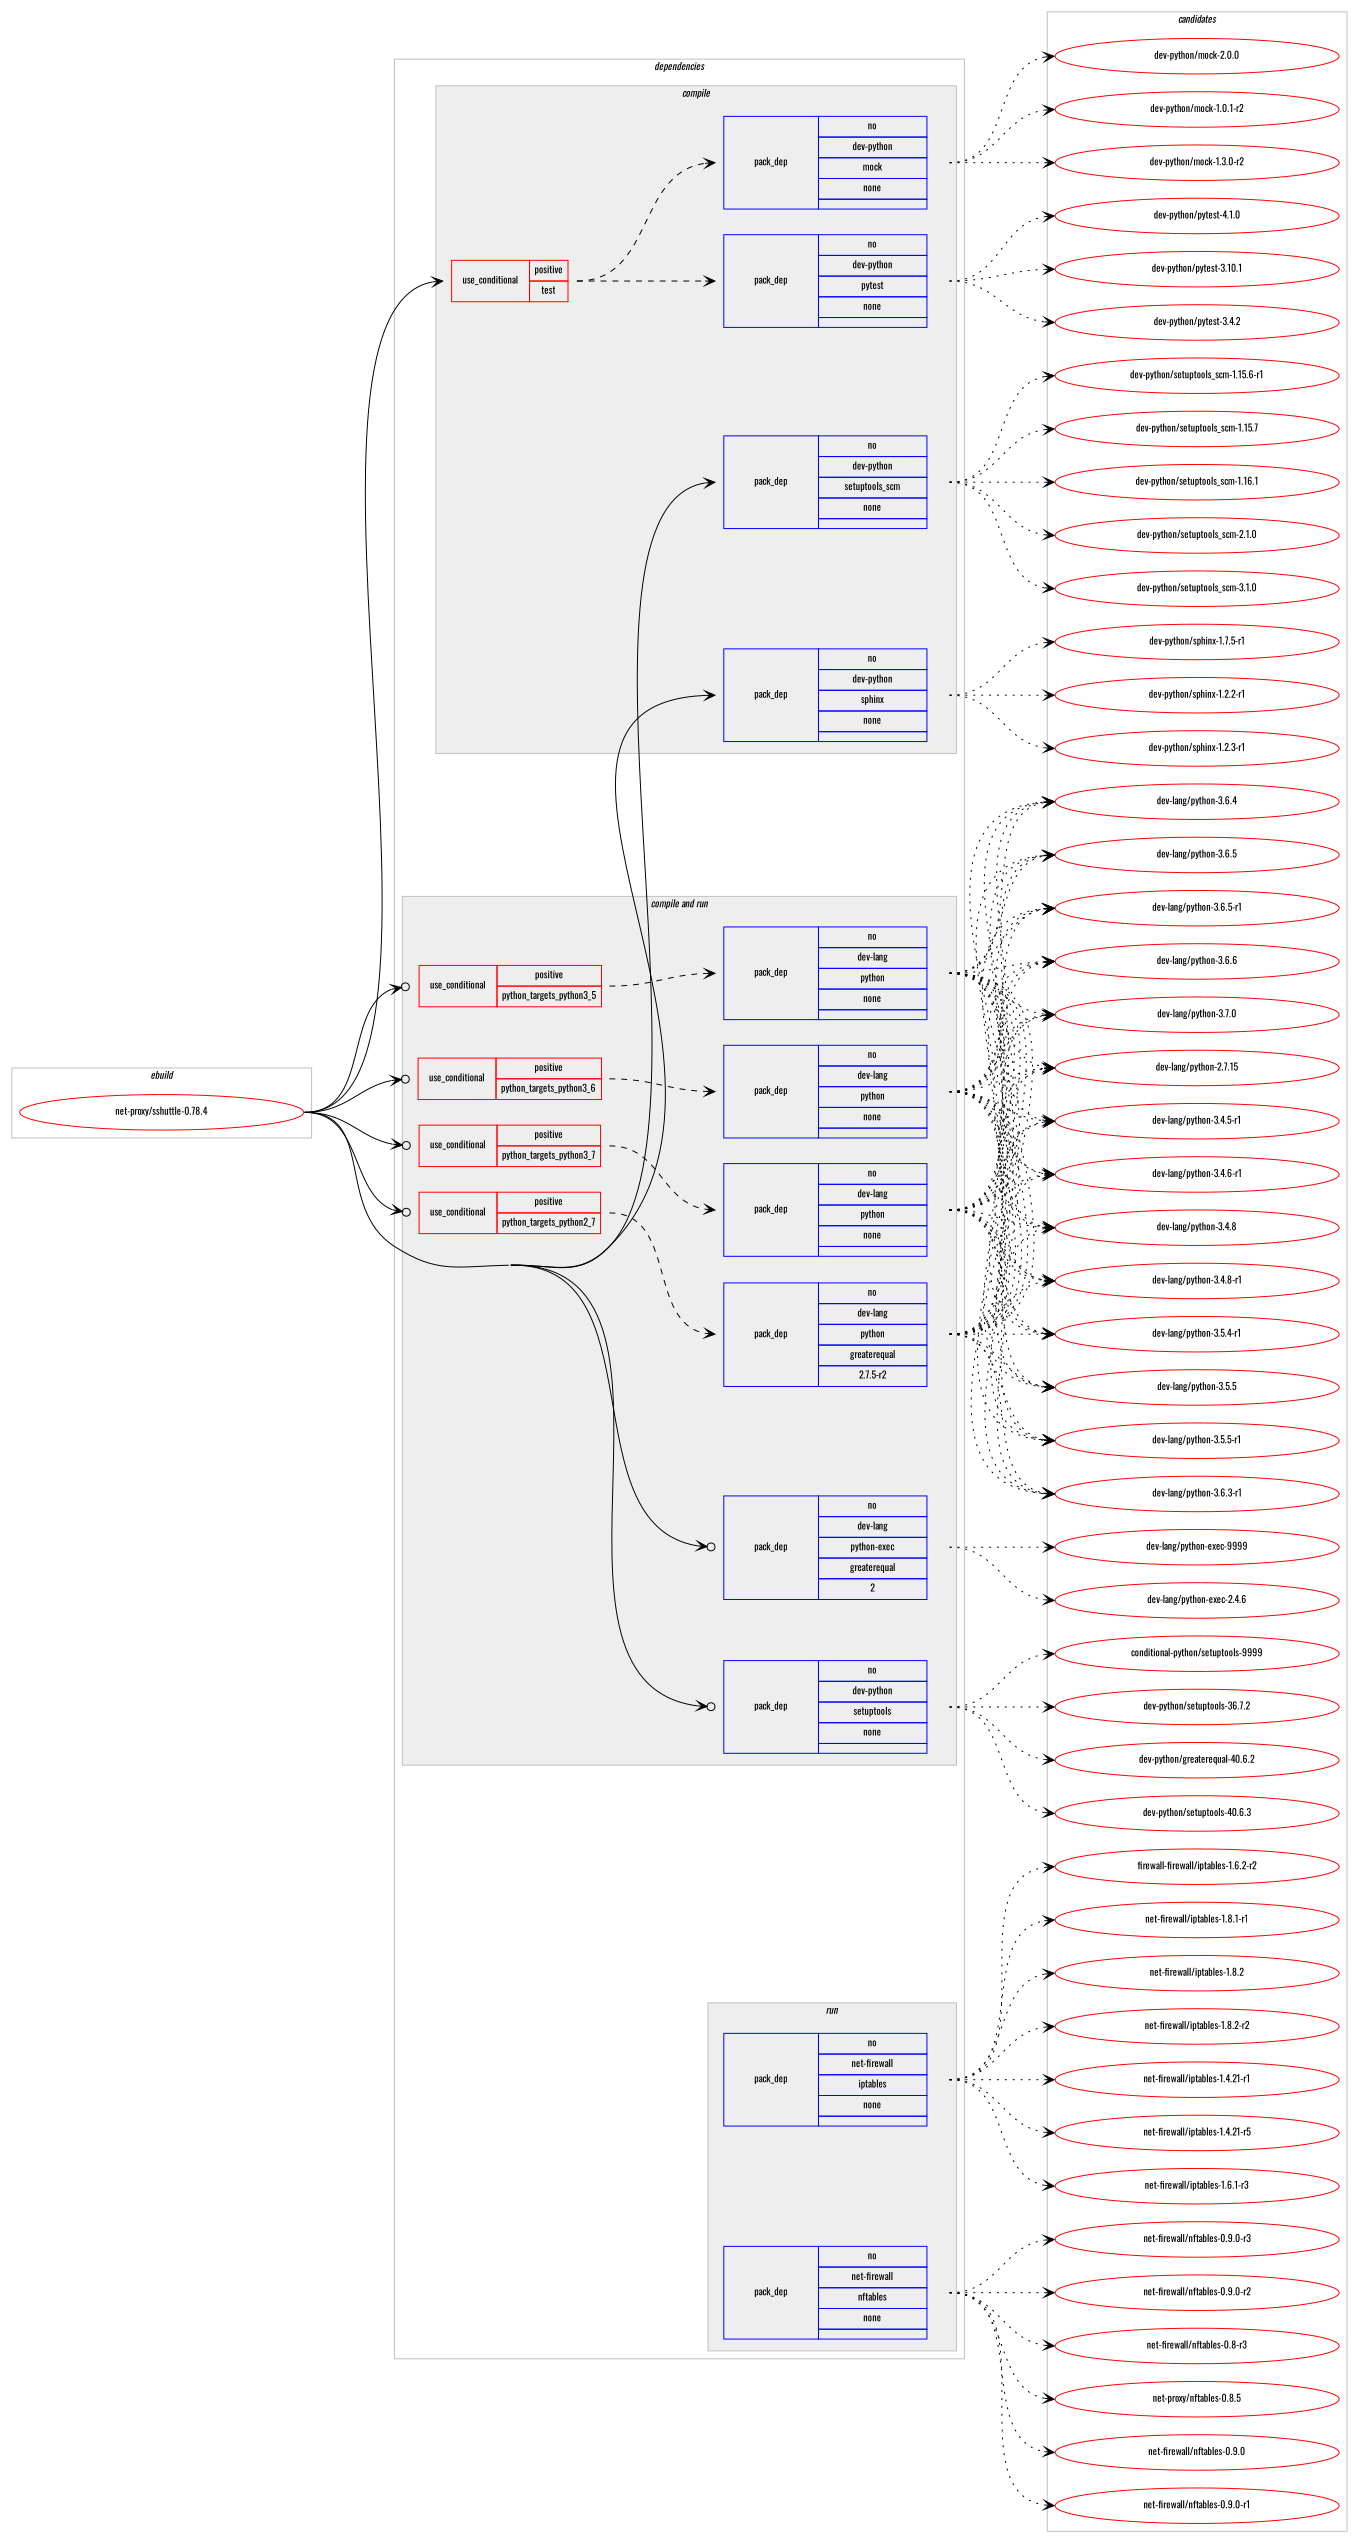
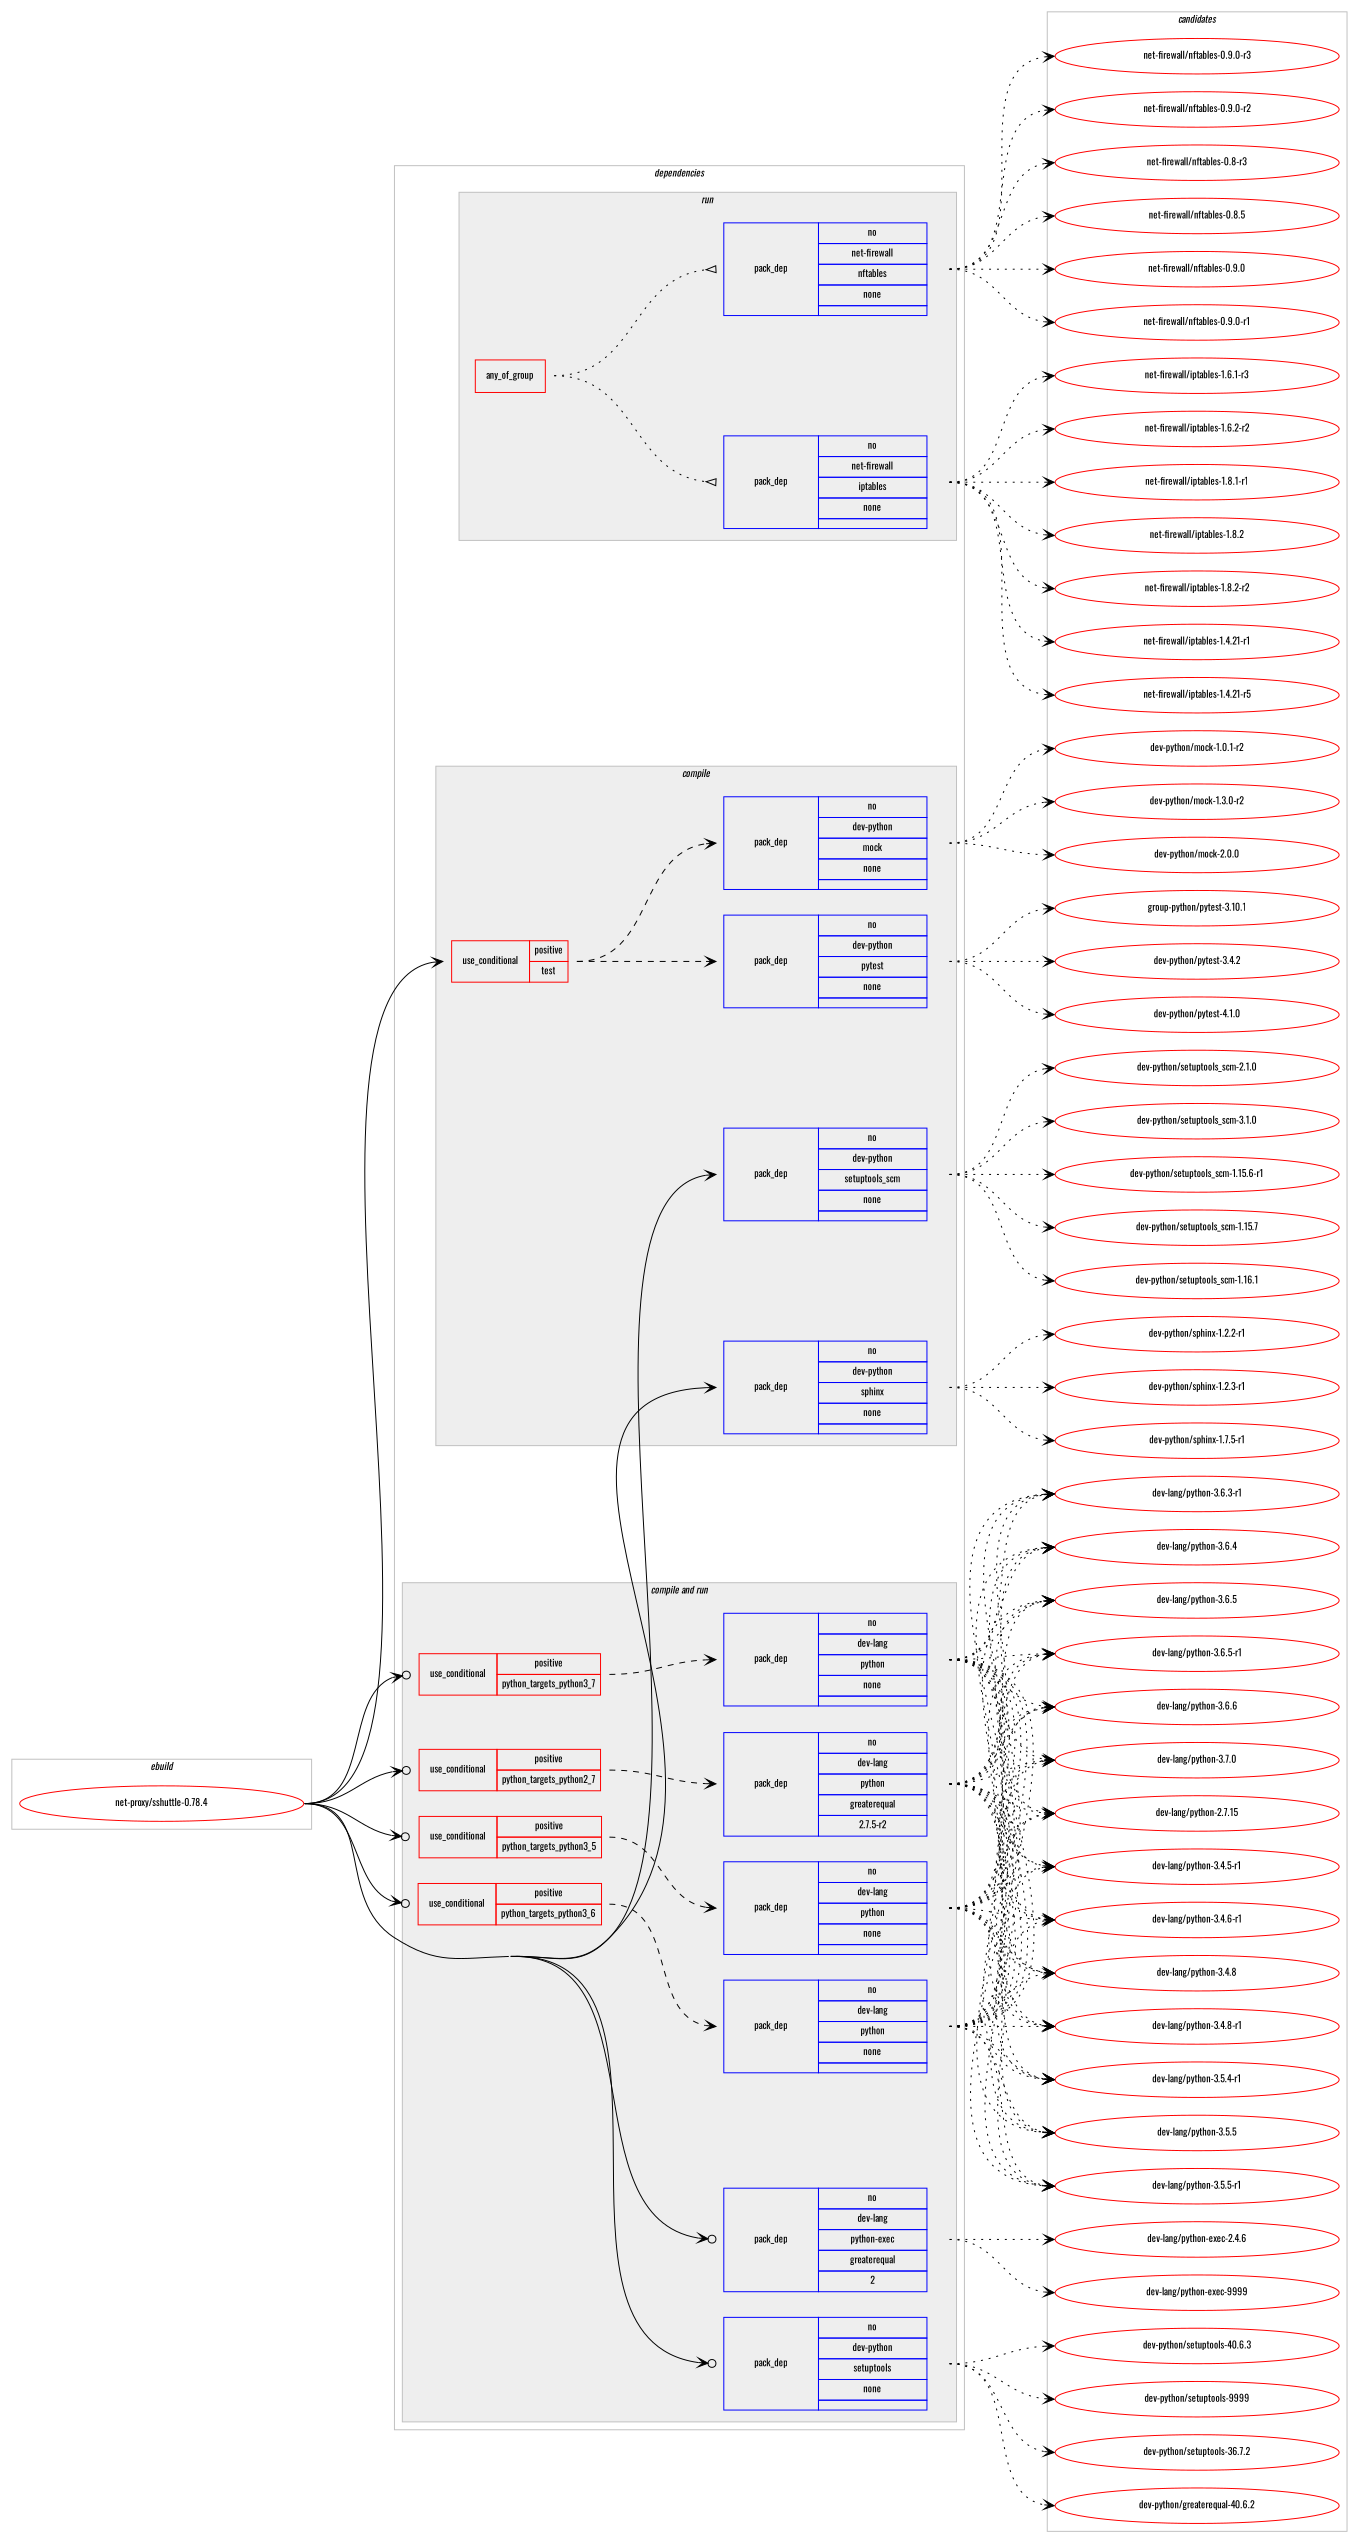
node "dev-python/pytest-3.10.1": label "dev-python/pytest-3.10.1" -> "group-python/pytest-3.10.1"
node "any_of_group": added
node "conditional-python/setuptools-9999": label "conditional-python/setuptools-9999" -> "dev-python/setuptools-9999"
node "firewall-firewall/iptables-1.6.2-r2": label "firewall-firewall/iptables-1.6.2-r2" -> "net-firewall/iptables-1.6.2-r2"
node "net-proxy/nftables-0.8.5": label "net-proxy/nftables-0.8.5" -> "net-firewall/nftables-0.8.5"
